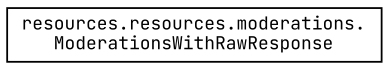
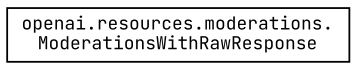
node "resources.resources.moderations. ModerationsWithRawResponse": label "resources.resources.moderations. ModerationsWithRawResponse" -> "openai.resources.moderations. ModerationsWithRawResponse"
